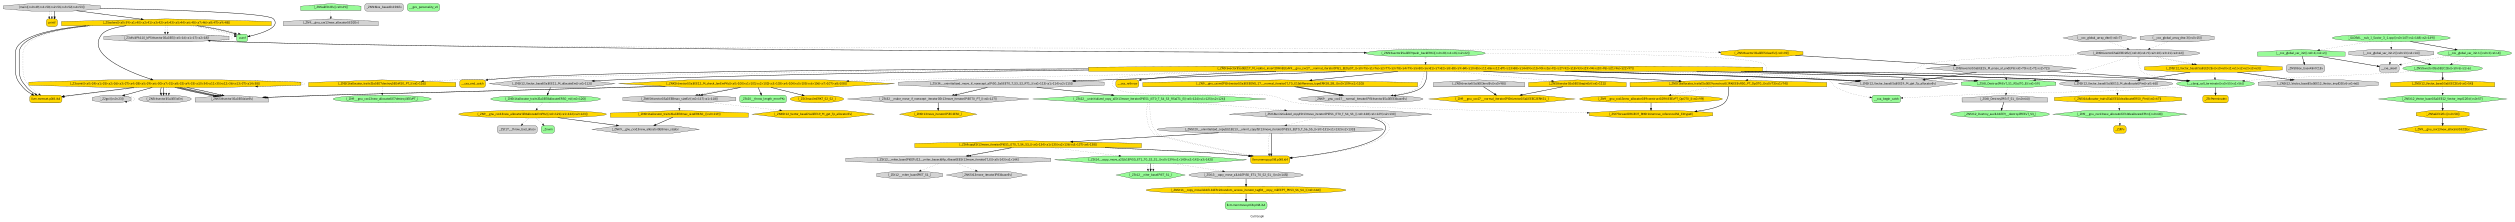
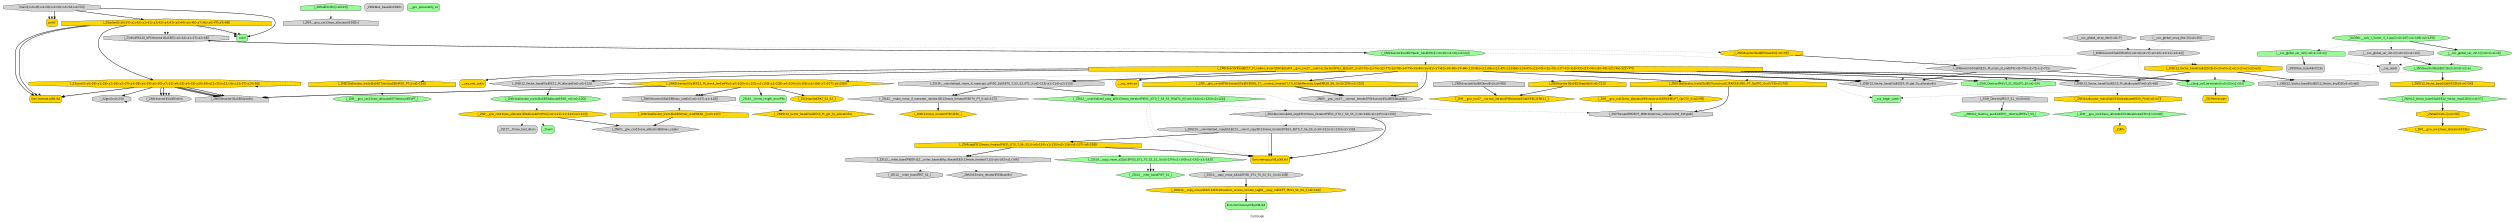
edge "{__cxx_global_var_init|{<s0>1|<s1>2}}" -> "__cxa_atexit": style bold -> dotted
edge "{_ZSt8_DestroyIPiiEvT_S1_RSaIT0_E|{<s0>59}}" -> "{_ZSt8_DestroyIPiEvT_S1_|{<s0>64}}": removed
node "{_ZSt7forwardIRKiEOT_RNSt16remove_referenceIS2_E4typeE}": fillcolor gold -> lightgrey
